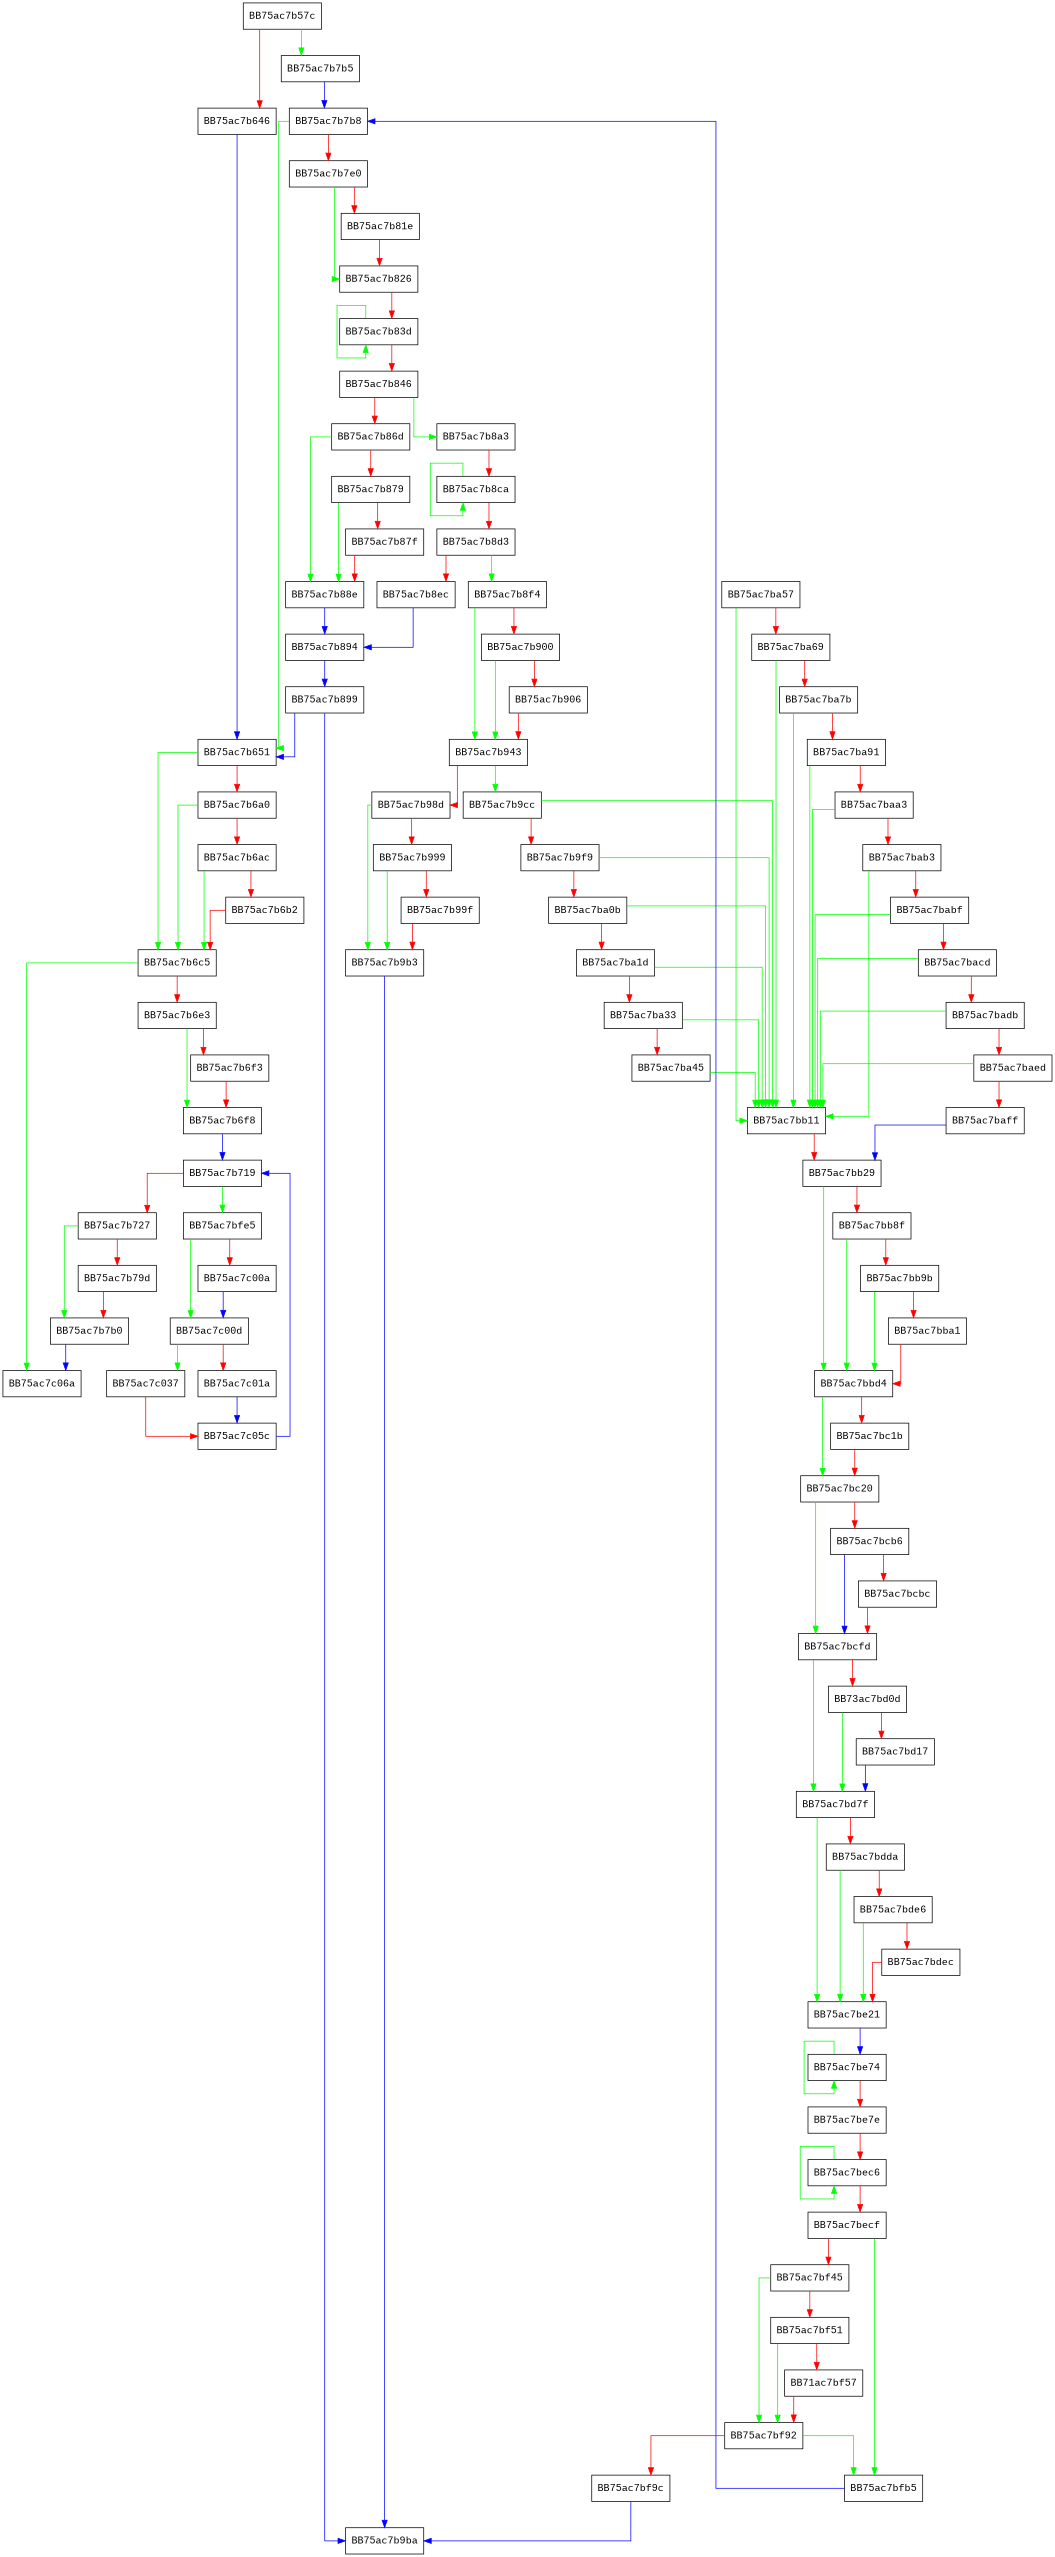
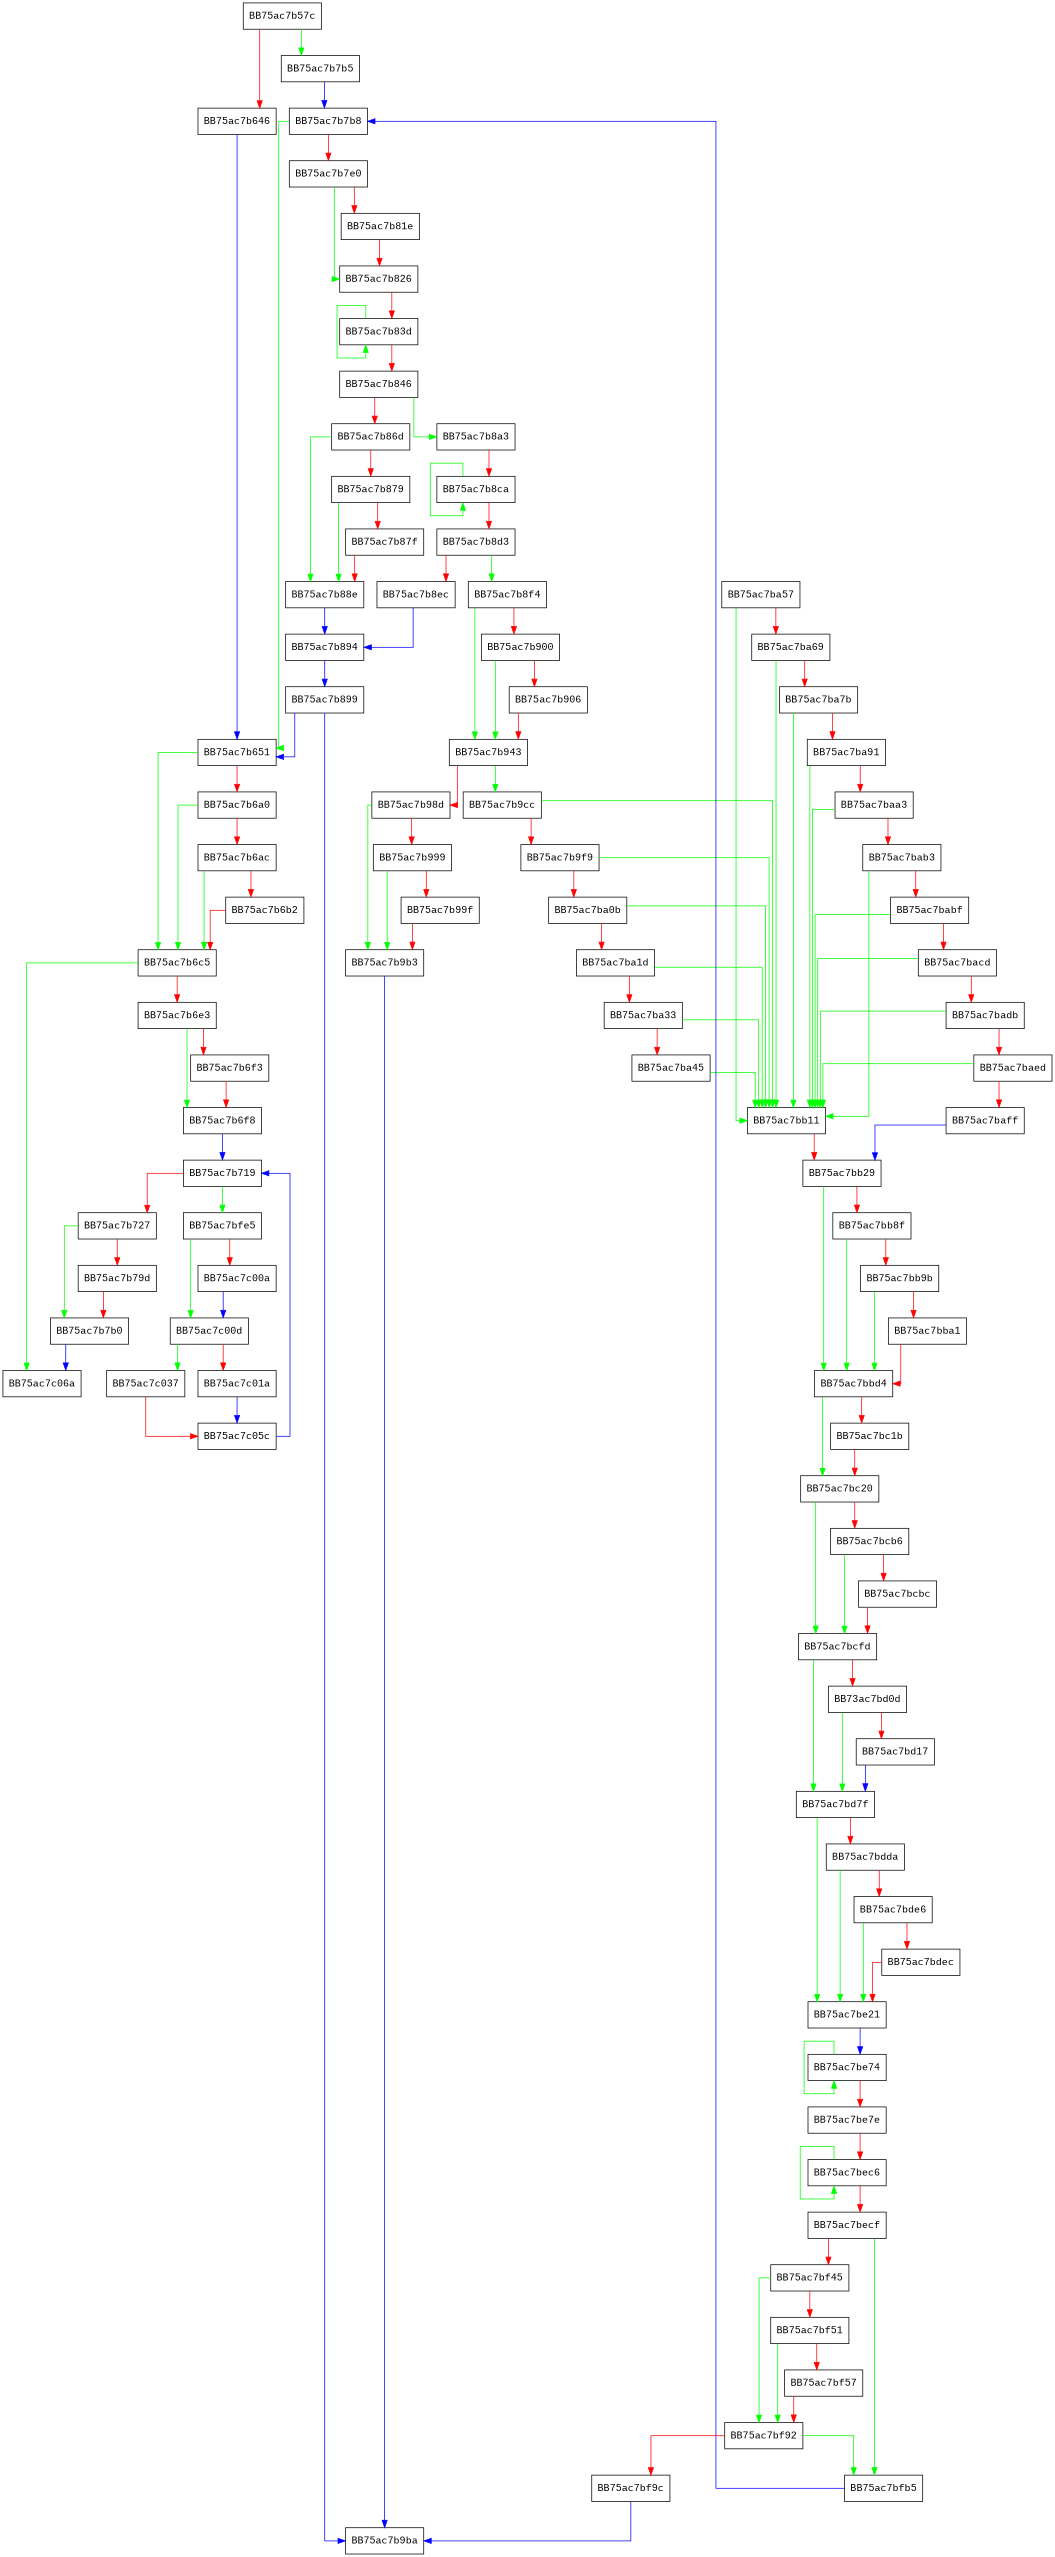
edge "BB75ac7bcb6" -> "BB75ac7bcfd": color blue -> green
node "BB71ac7bf57": label "BB71ac7bf57" -> "BB75ac7bf57"
